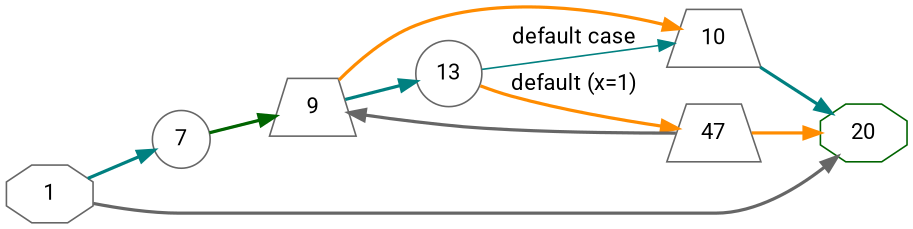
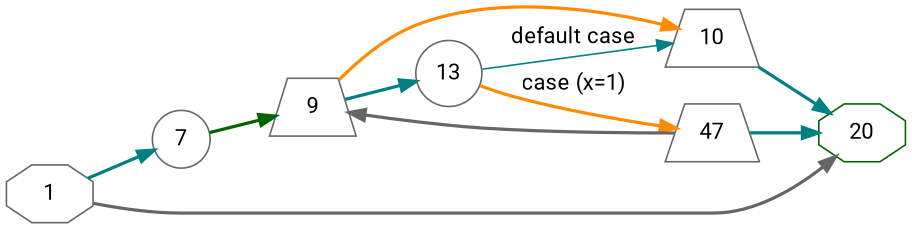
edge "13" -> "47": label "default (x=1)" -> "case (x=1)"
edge "47" -> "20": color darkorange -> teal
